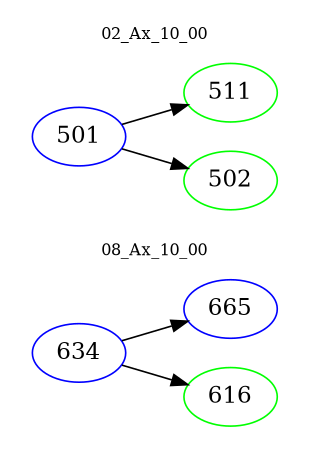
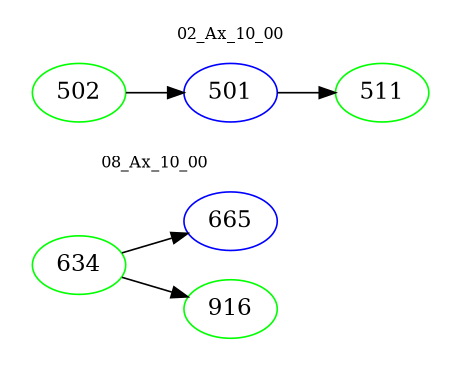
edge "501" -> "502": reversed
node "634": color blue -> green
node "616": label "616" -> "916"
